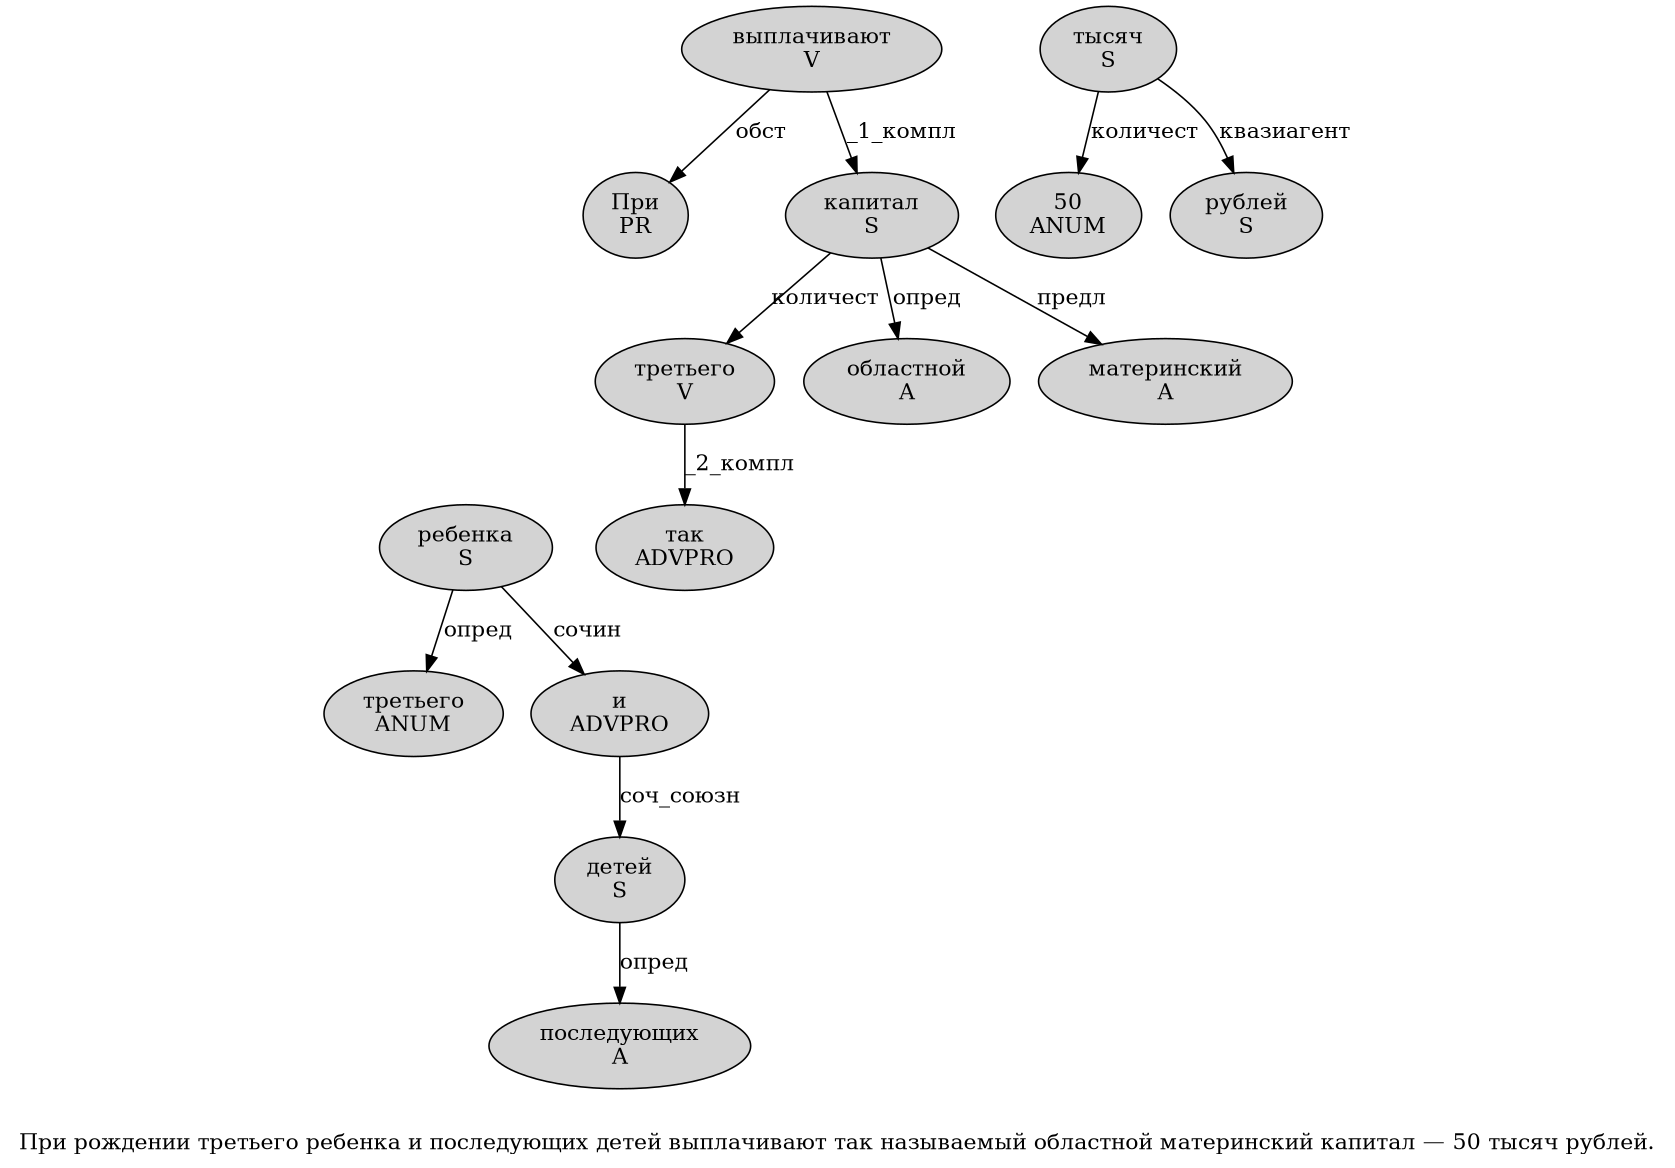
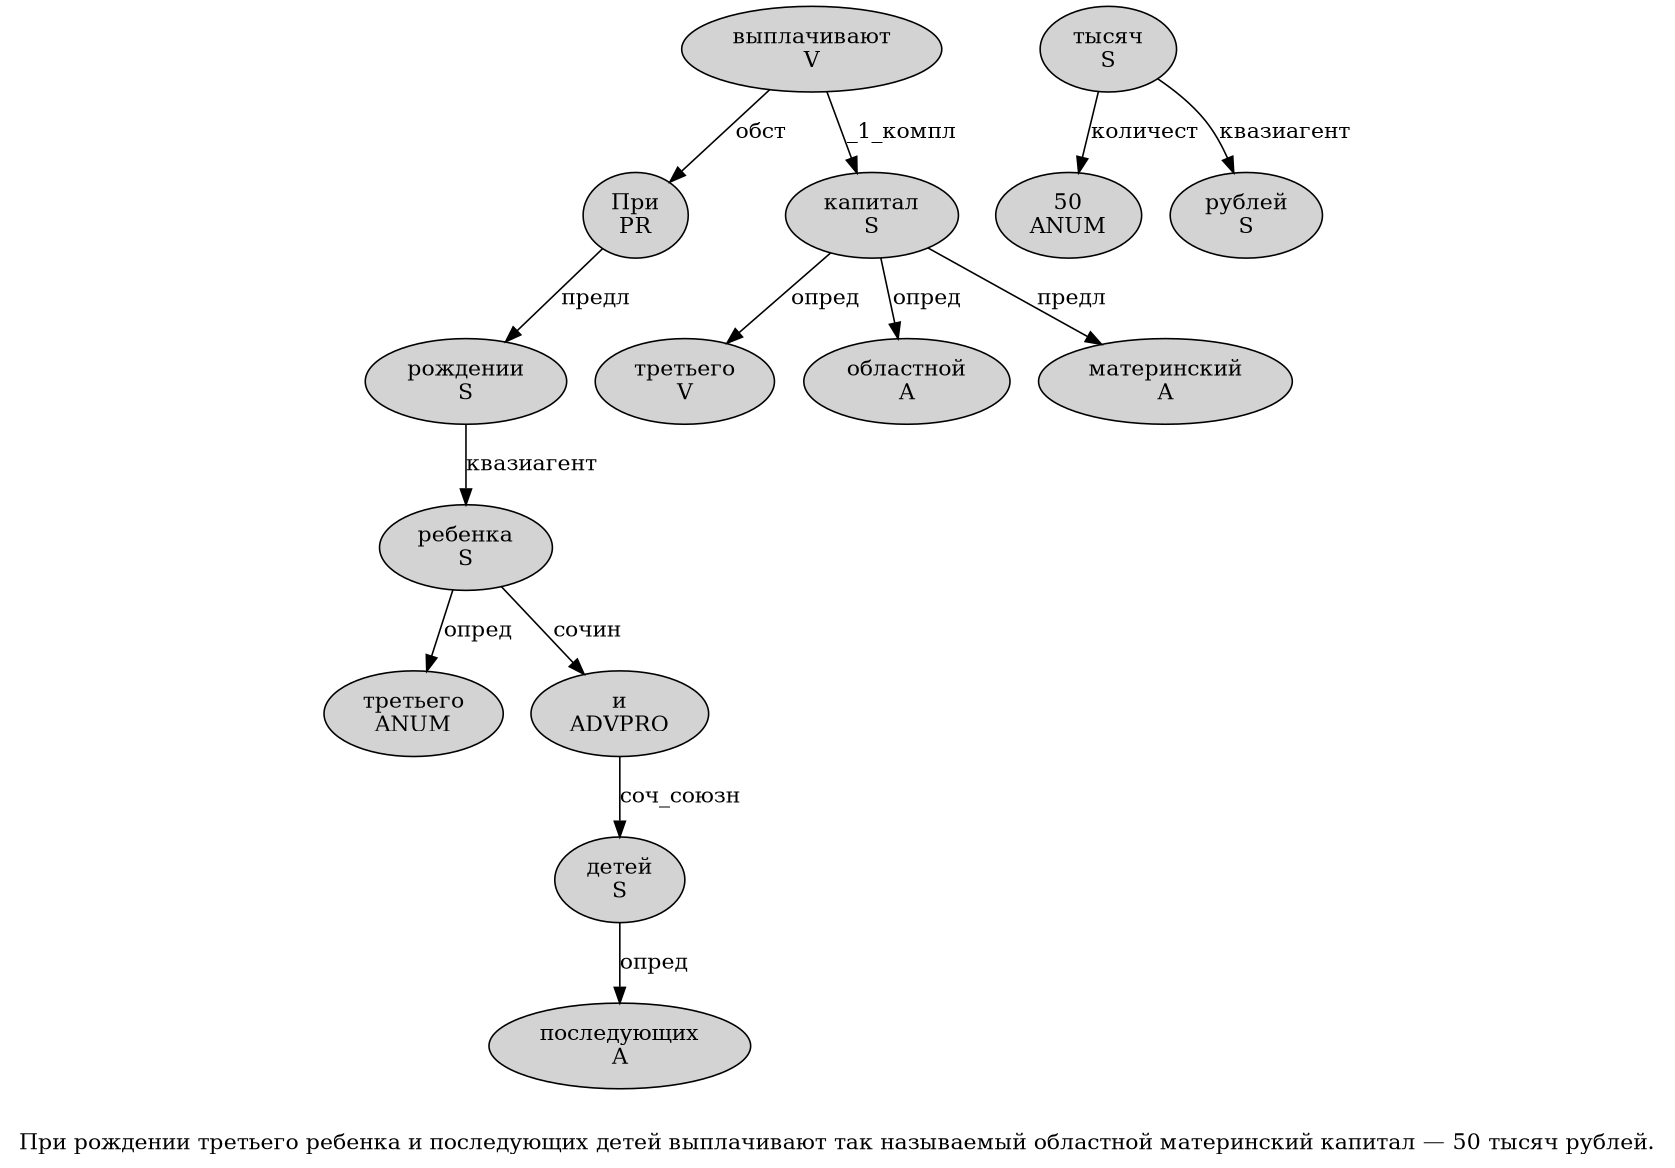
edge "капитал S" -> "третьего V": label "количест" -> "опред"
node "рождении S": added
node "так ADVPRO": removed
